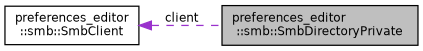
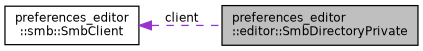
node "preferences_editor ::smb::SmbDirectoryPrivate": label "preferences_editor ::smb::SmbDirectoryPrivate" -> "preferences_editor ::editor::SmbDirectoryPrivate"
